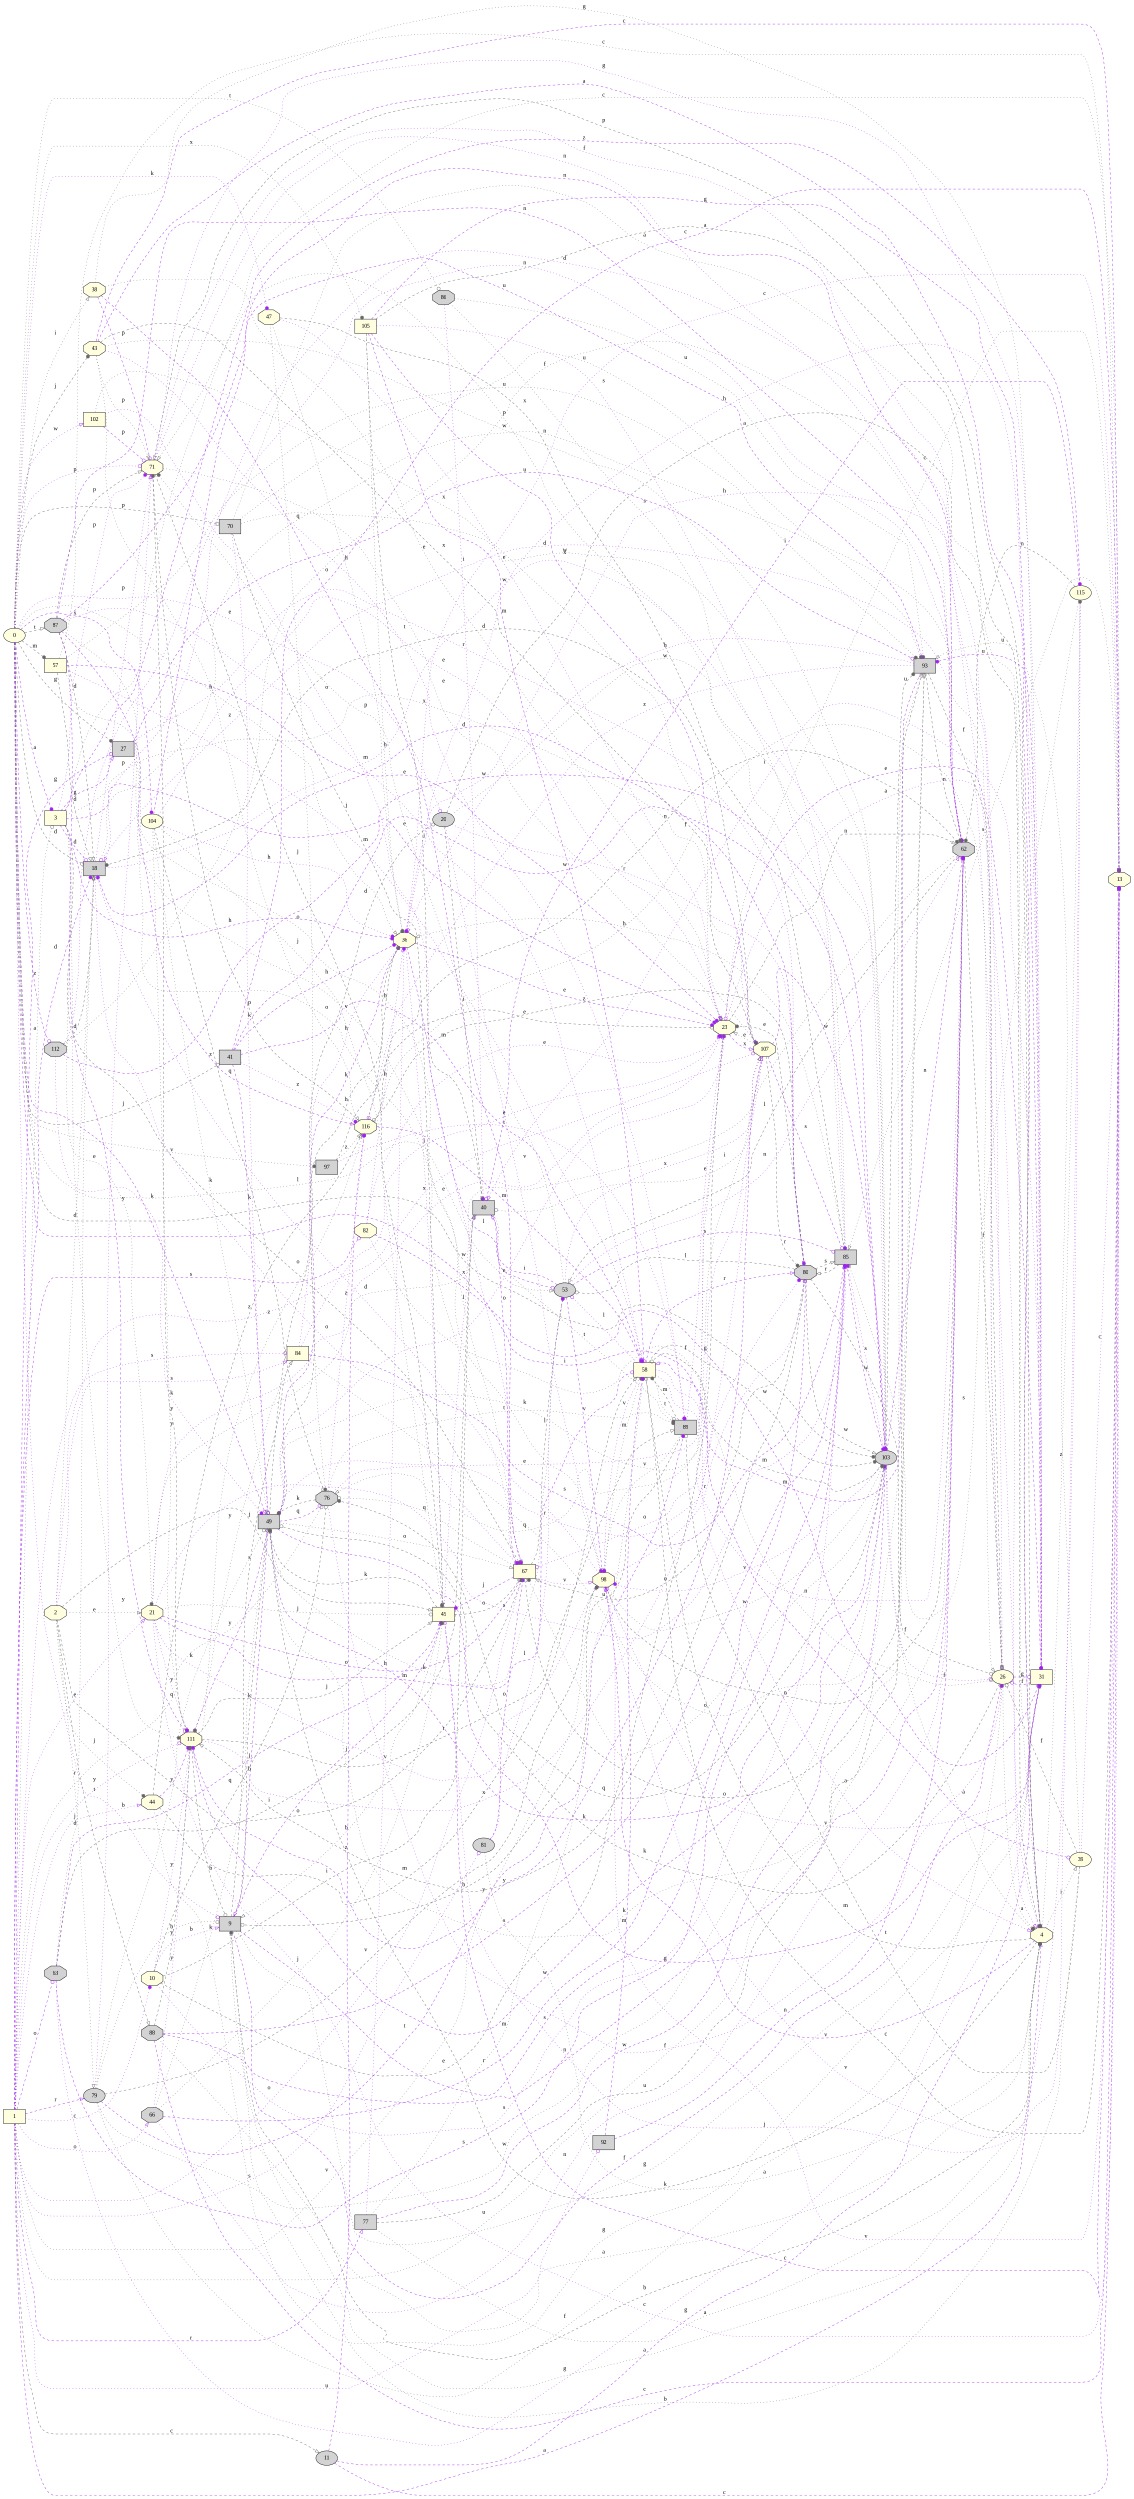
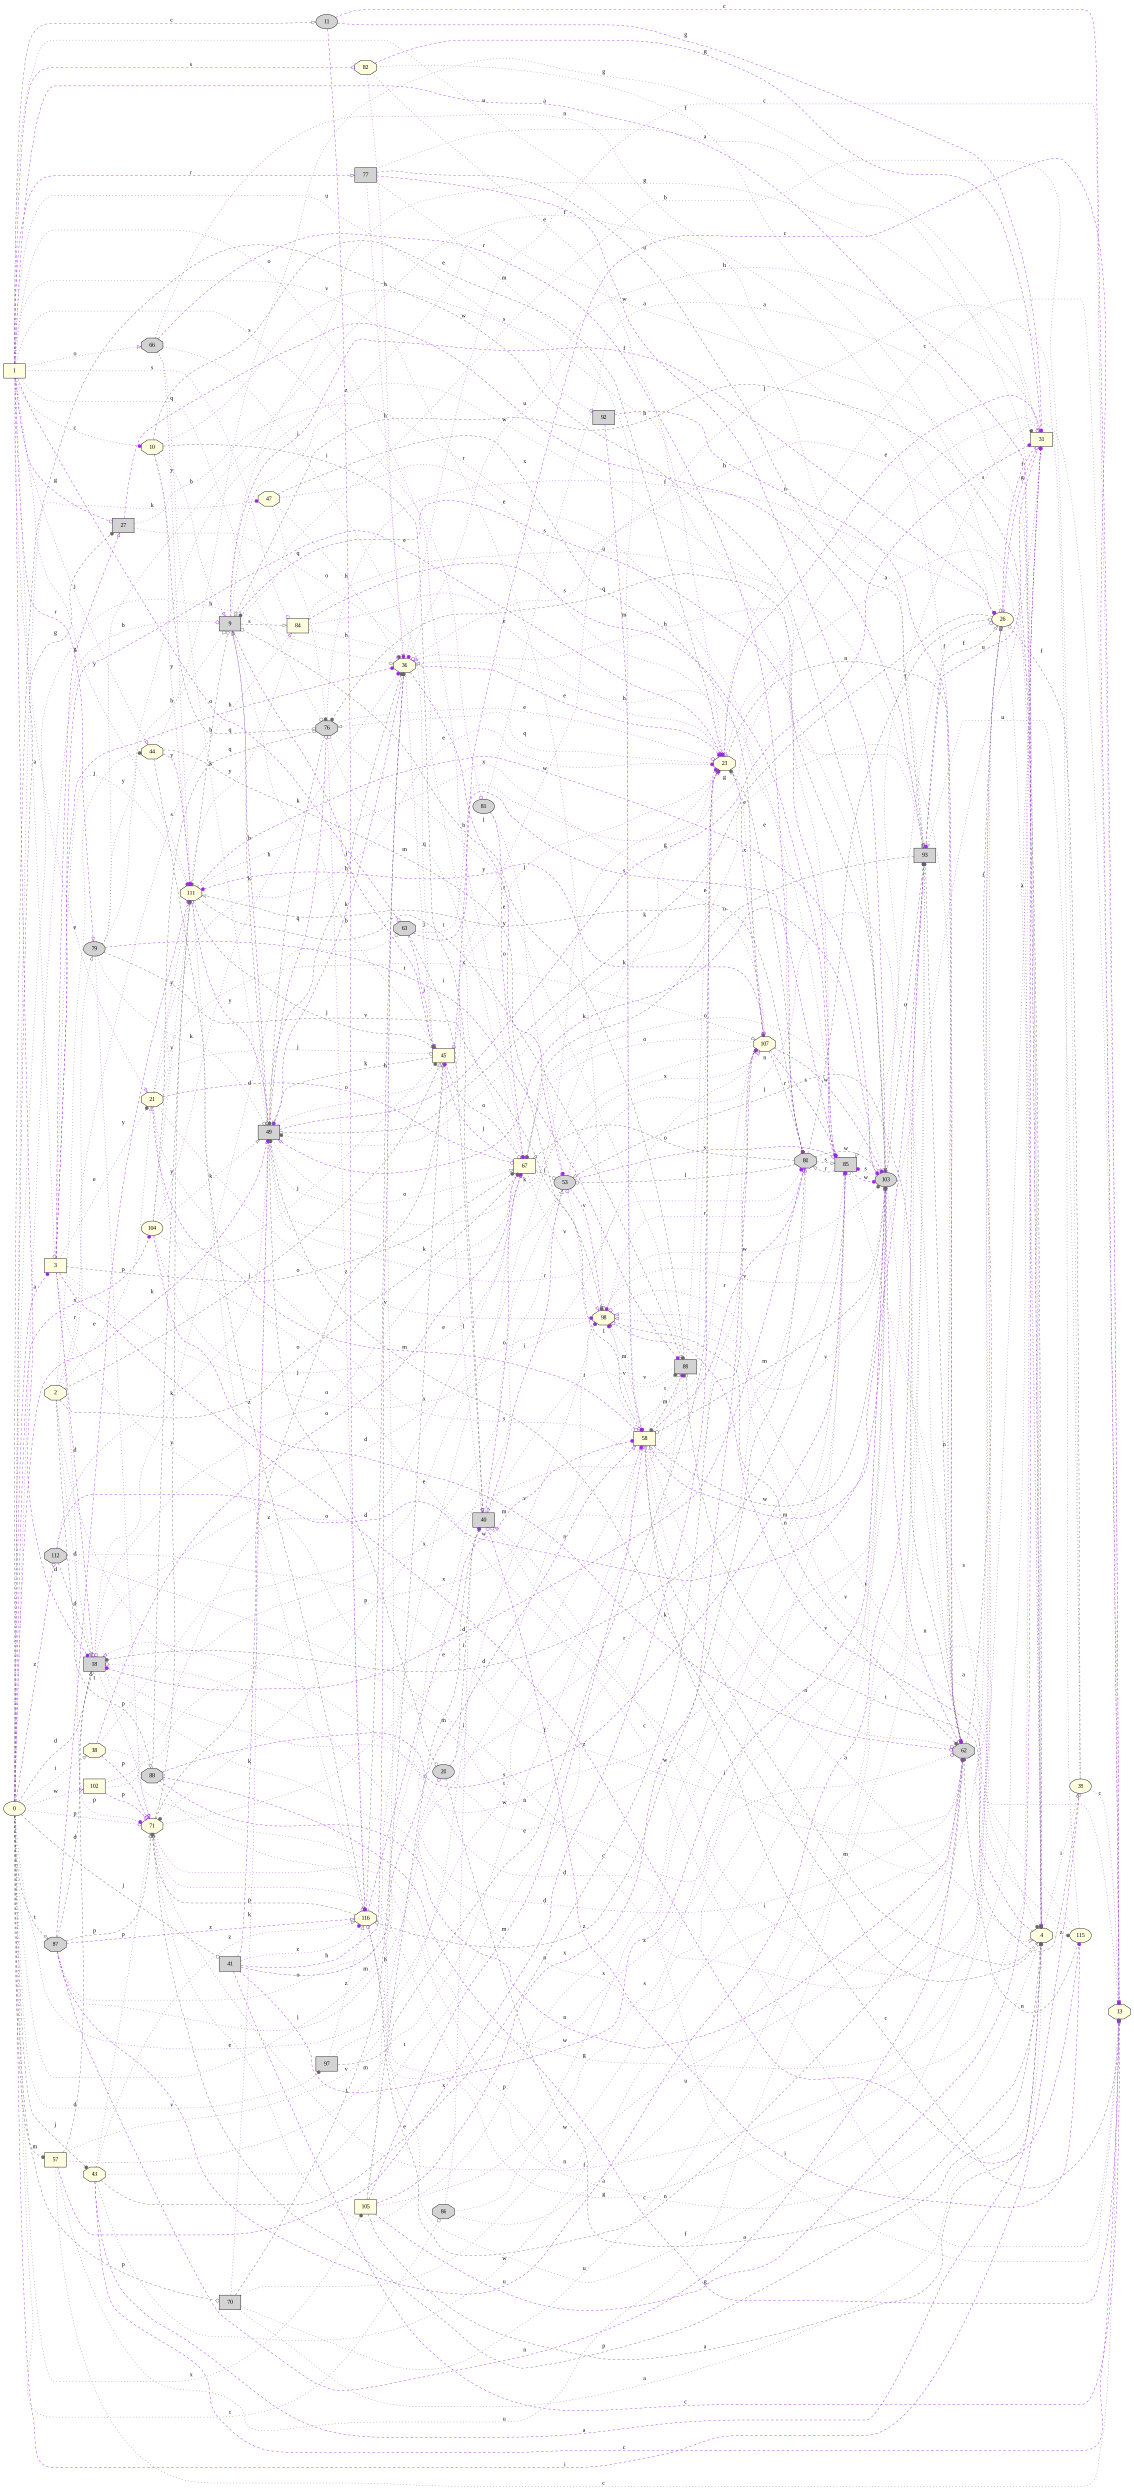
edge "43" -> "89": color purple -> gray40
edge "63" -> "18": reversed
